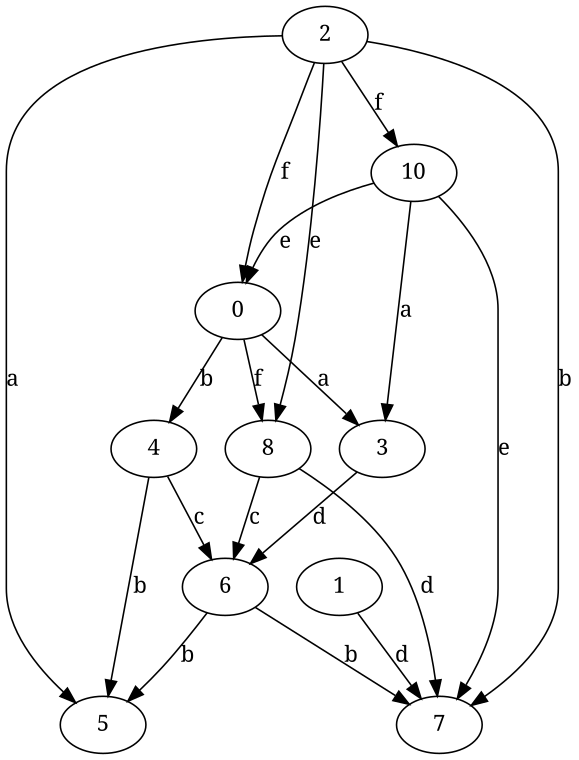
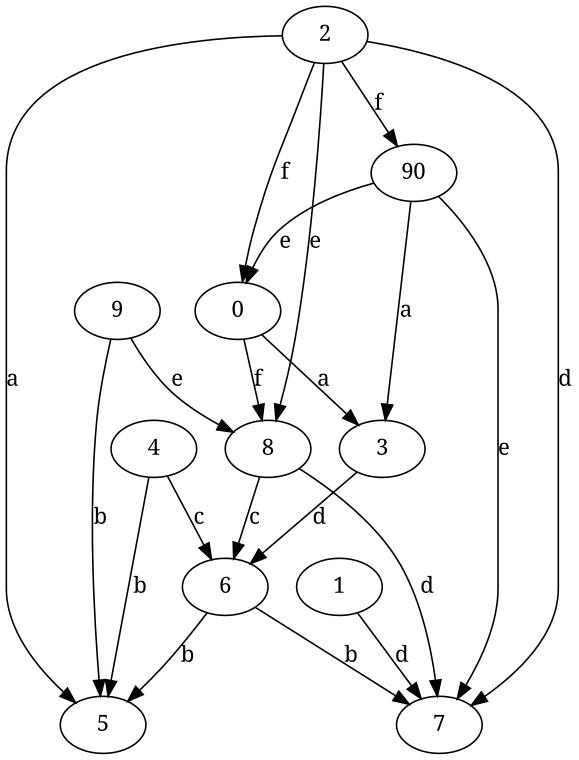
node "10": label "10" -> "90"
node "9": added
edge "0" -> "4": removed, label "b"
edge "2" -> "7": label "b" -> "d"
